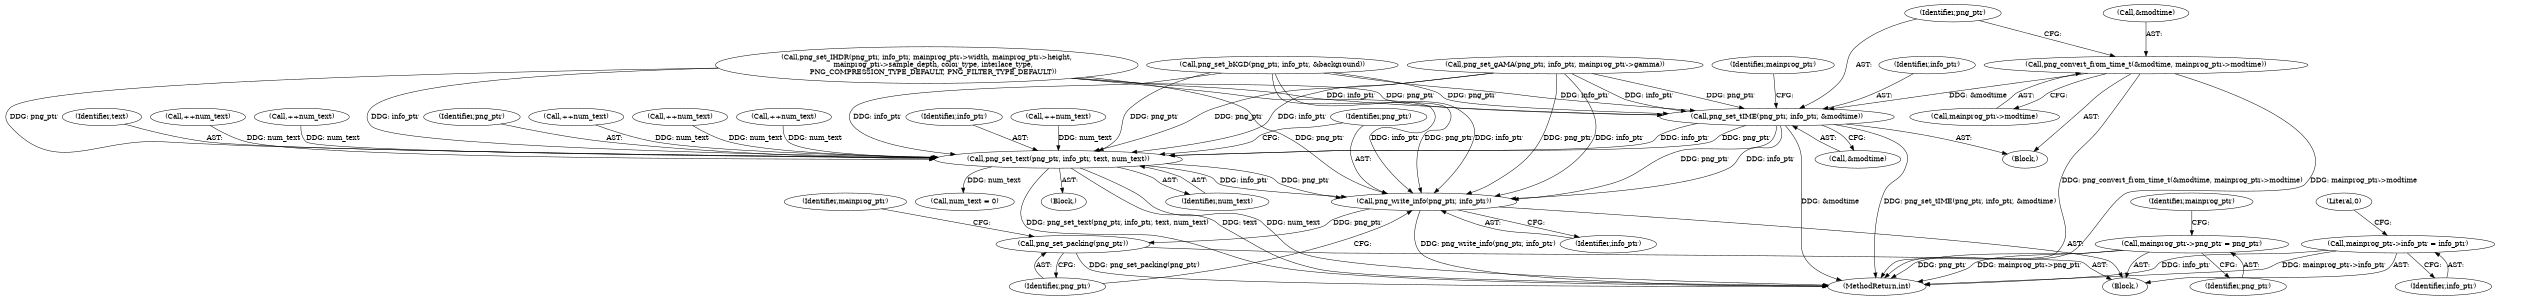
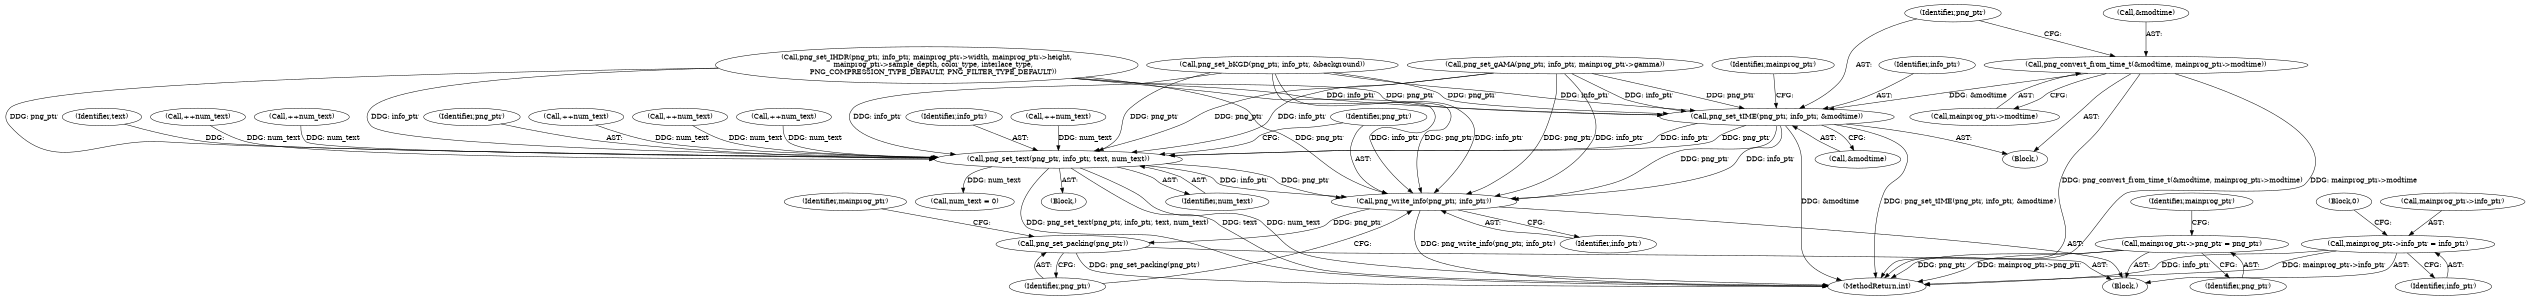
edge "(Identifier,text)" -> "(Call,png_set_text(png_ptr, info_ptr, text, num_text))": label "AST: " -> "DDG: "
node "(Literal,0)": label "(Literal,0)" -> "(Block,0)"
node "(Call,mainprog_ptr->info_ptr)": added
